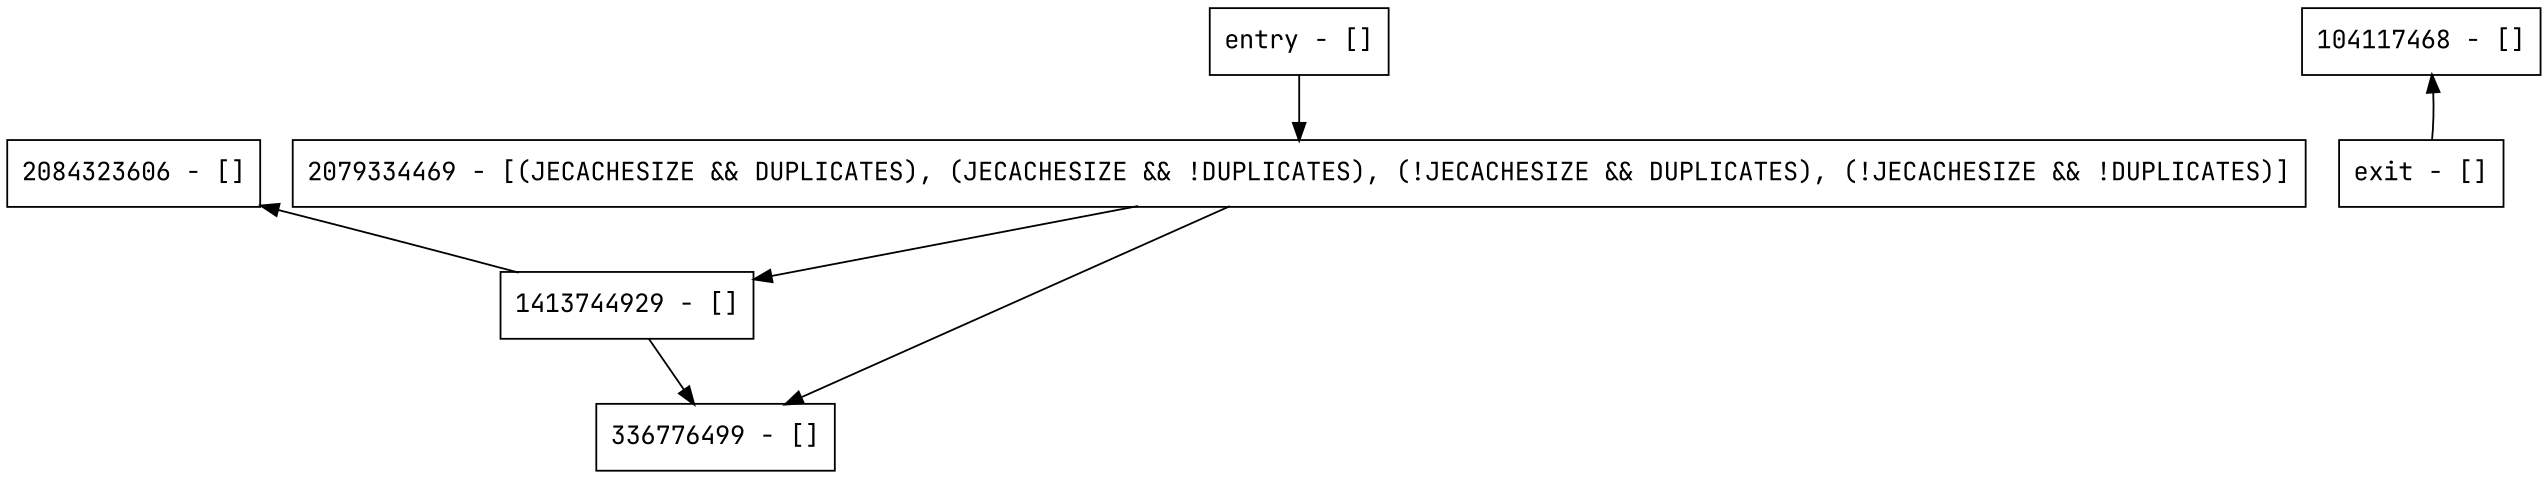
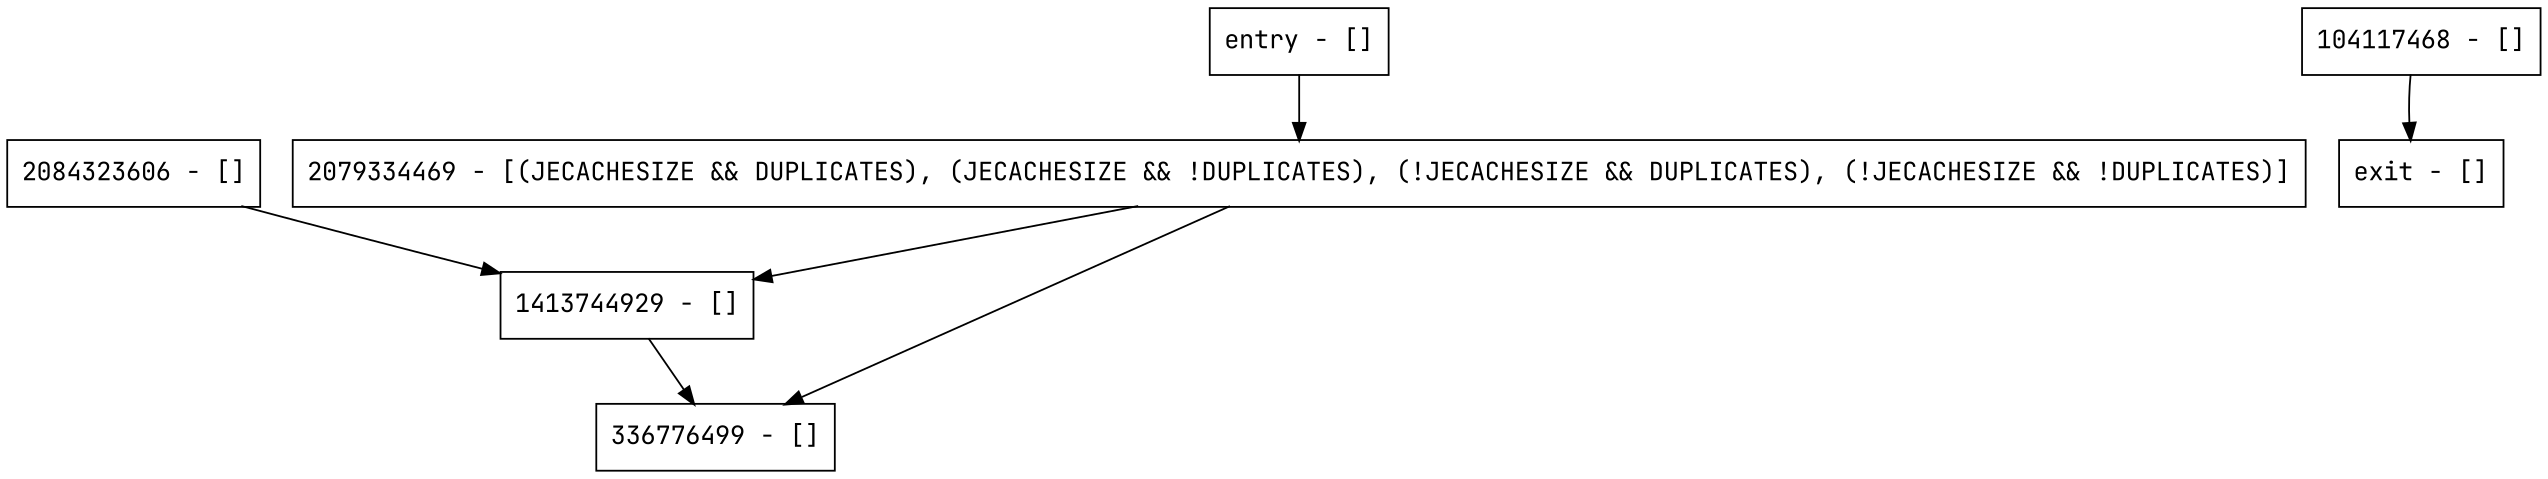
edge "exit - []" -> "104117468 - []": reversed
edge "1413744929 - []" -> "2084323606 - []": reversed
